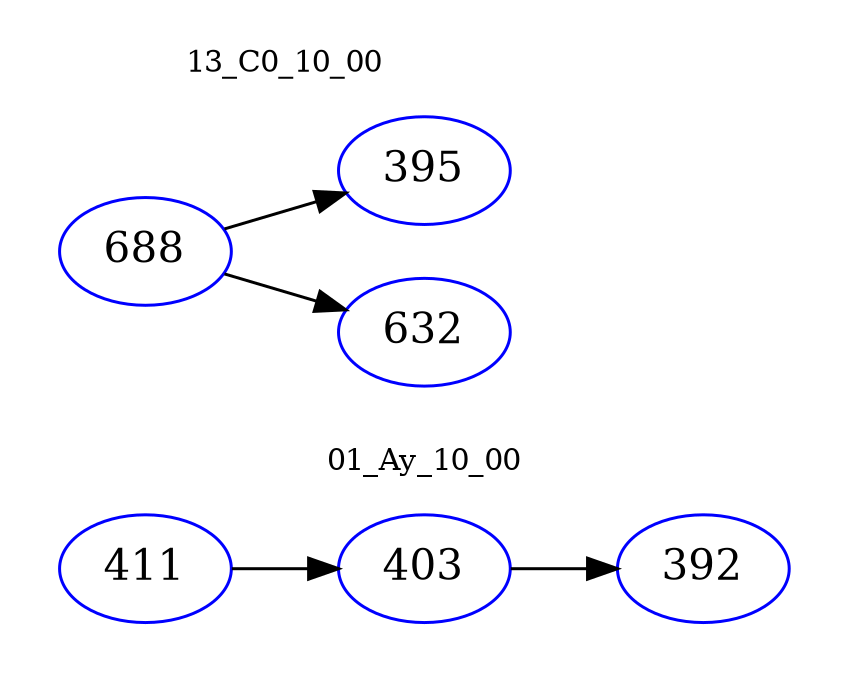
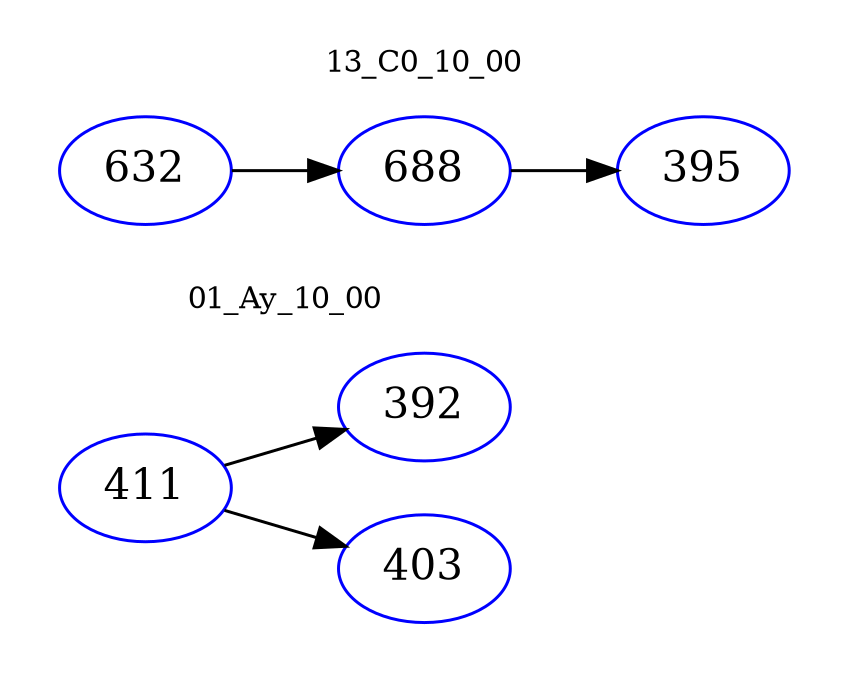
edge "688" -> "632": reversed
edge "403" -> "392": now "411" -> "392"
